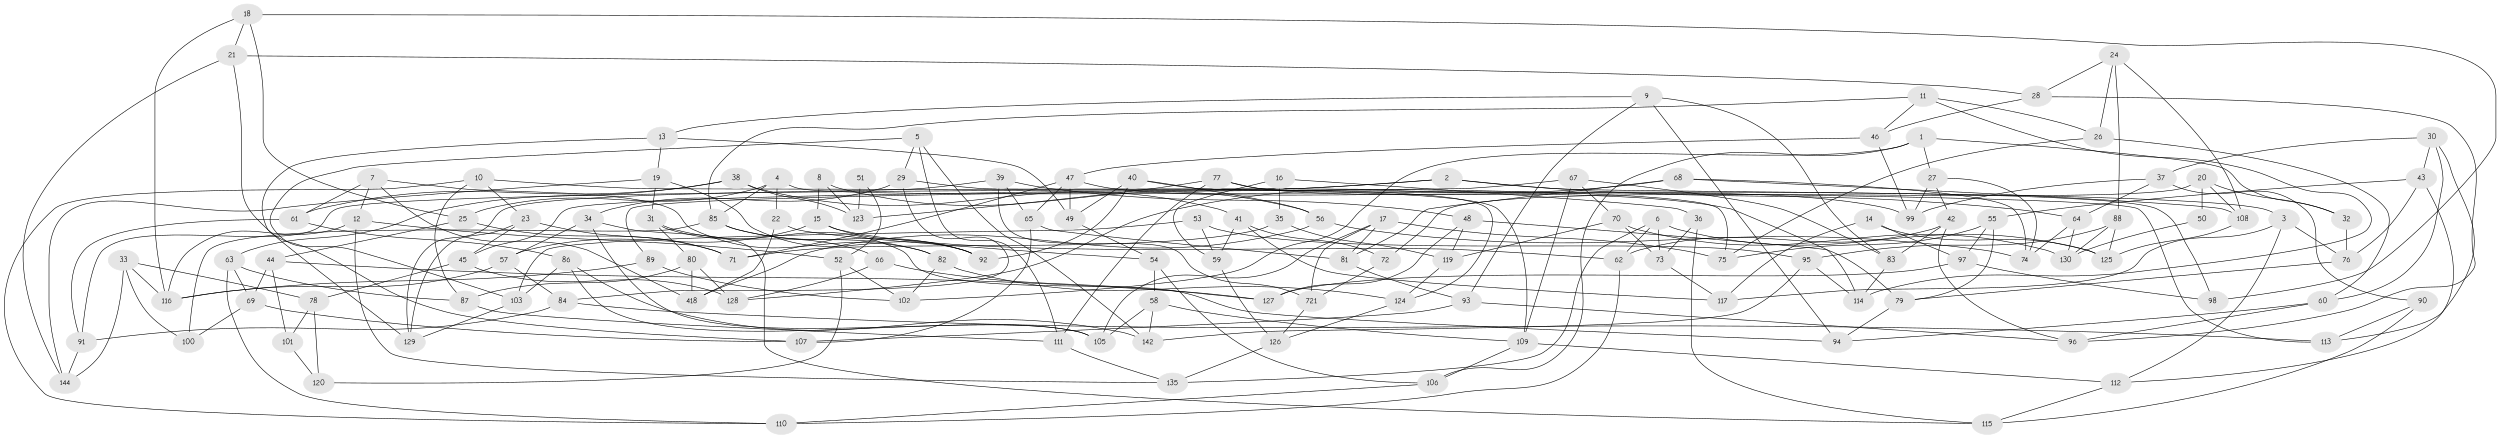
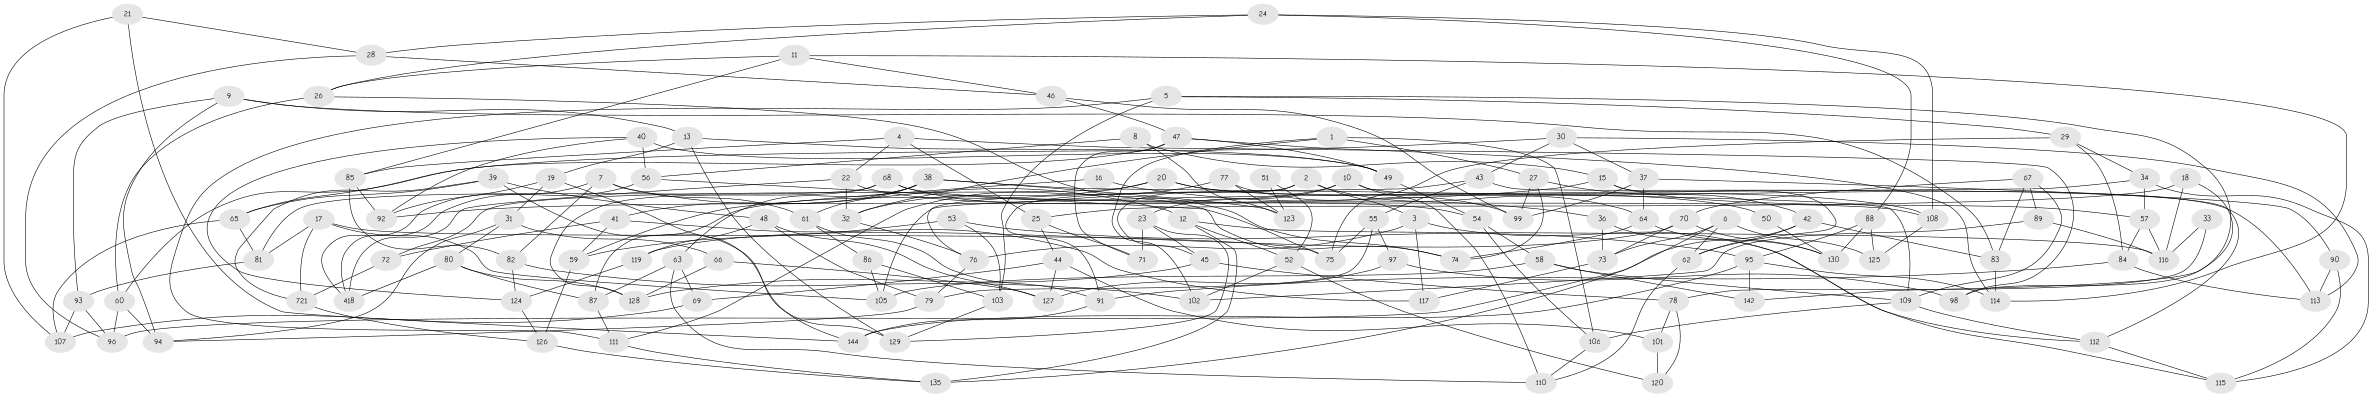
edge "18" -- "21": removed
edge "22" -- "32": added
edge "77" -- "109": now "38" -- "109"
node "35": removed
node "14": removed
edge "86" -- "142": removed
edge "33" -- "144": now "95" -- "144"
node "100": removed
